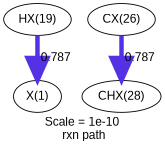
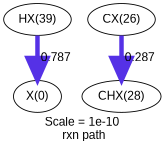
node "HX(19)": label "HX(19)" -> "HX(39)"
edge "CX(26)" -> "CHX(28)": label " 0.787" -> " 0.287"
node "X(1)": label "X(1)" -> "X(0)"
